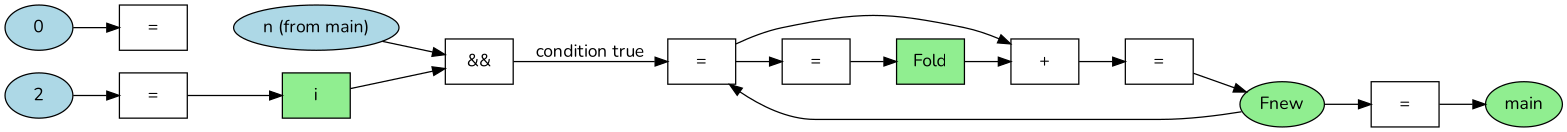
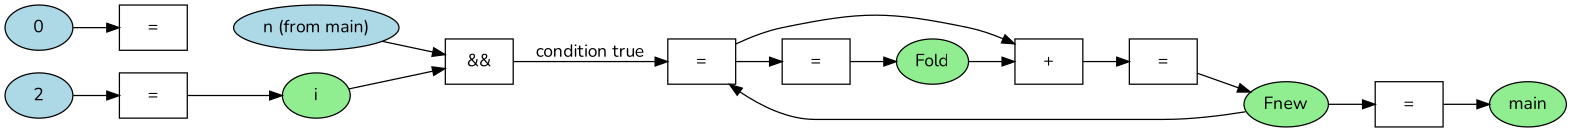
node "Fold": shape box -> ellipse
node "i": shape box -> ellipse
